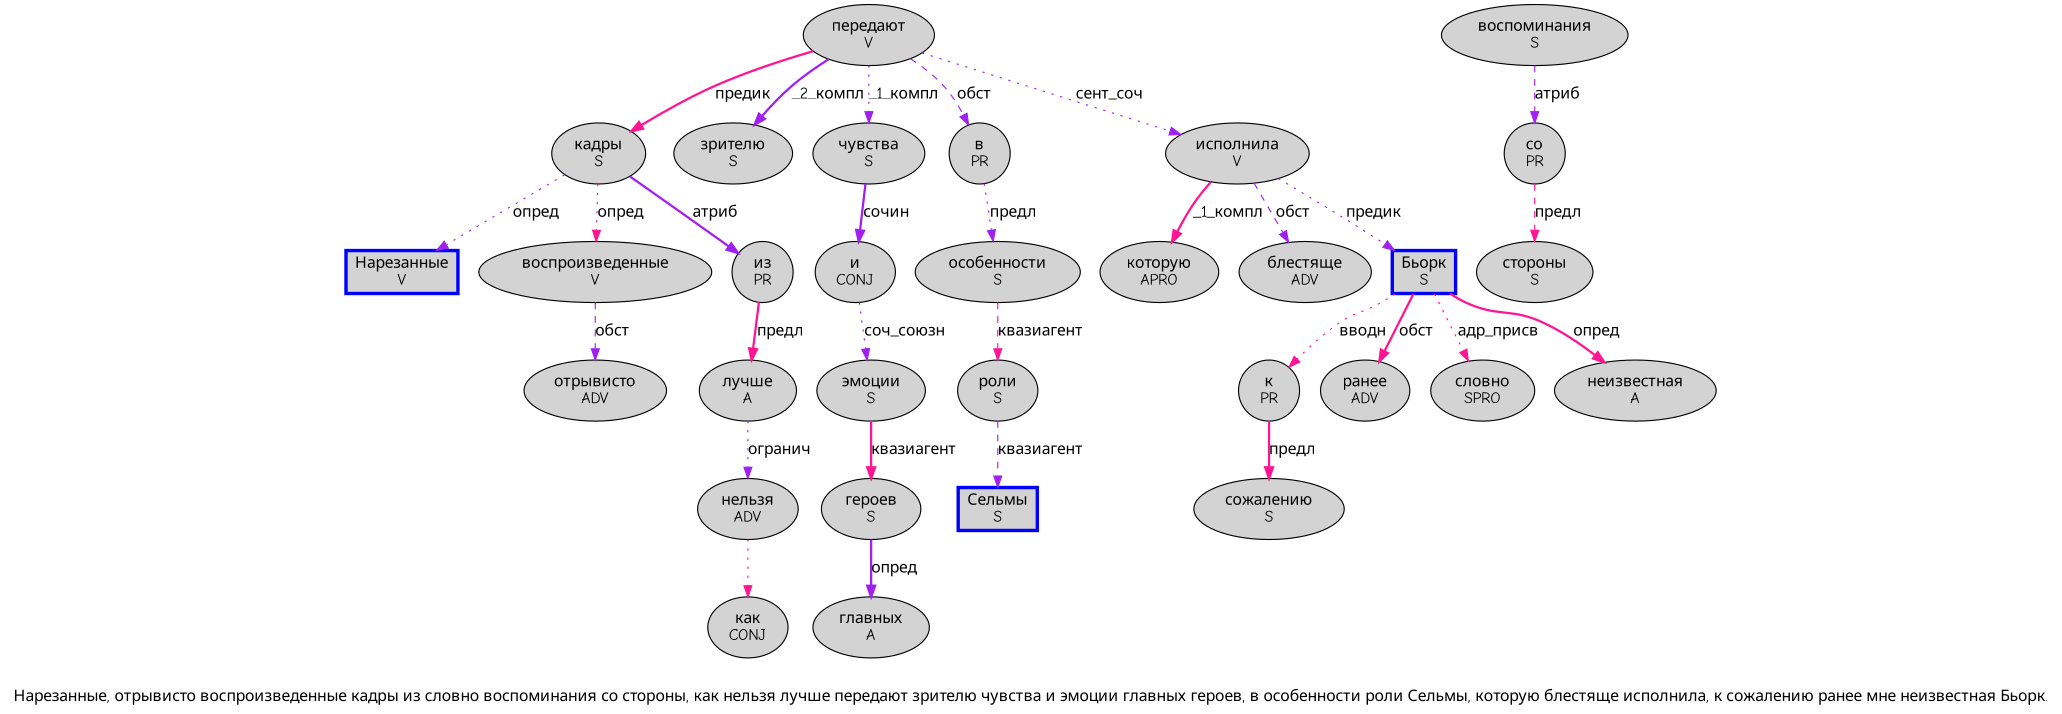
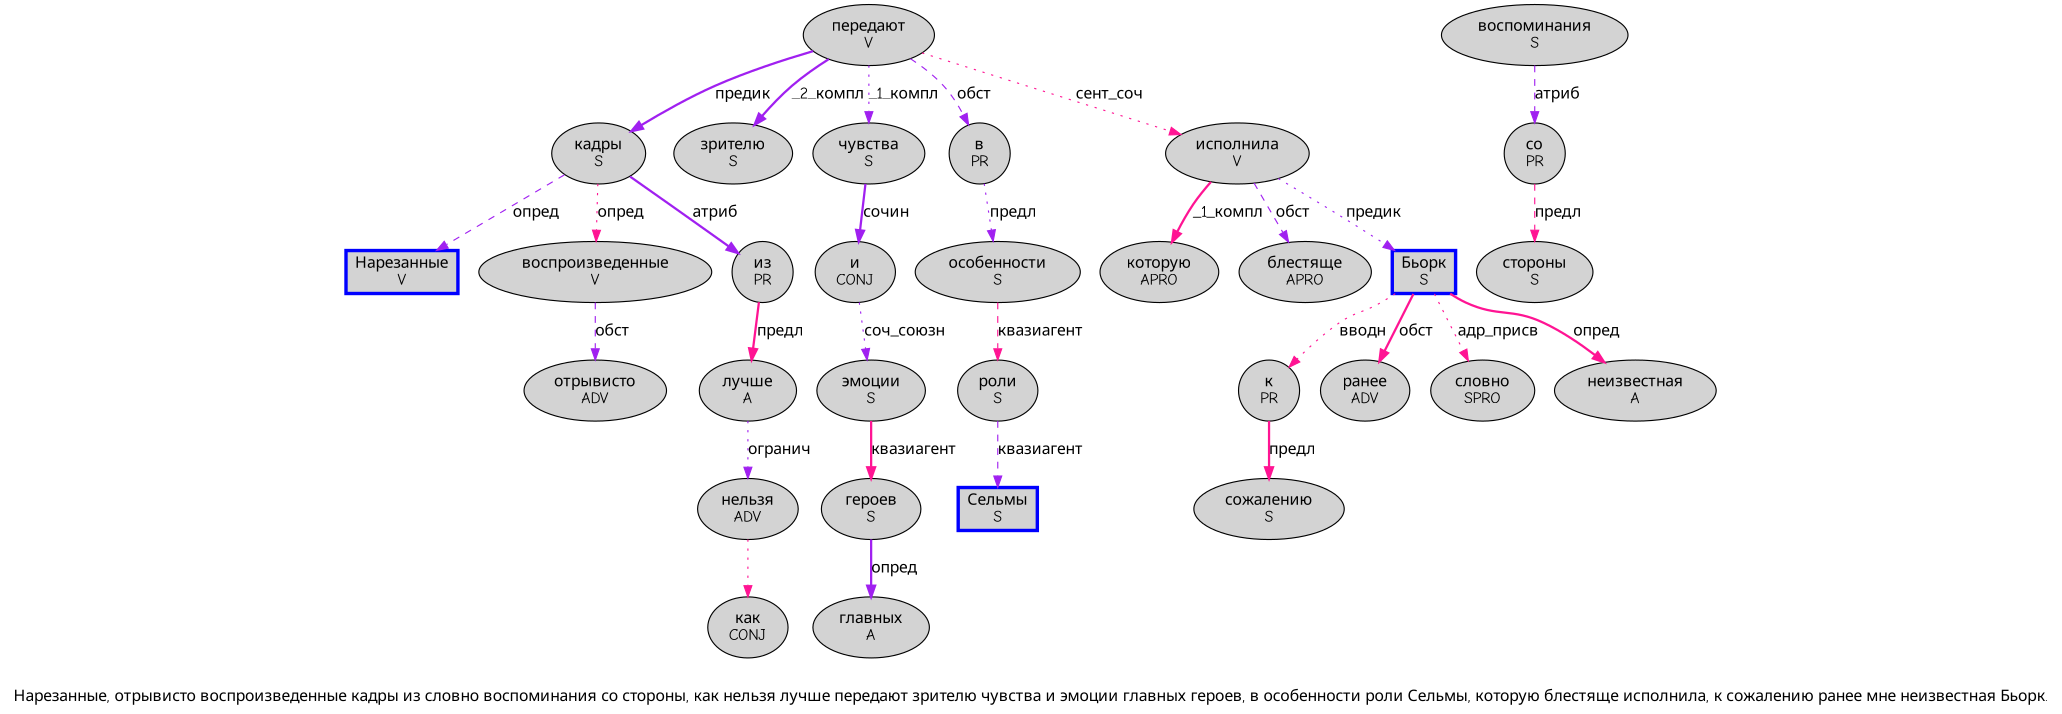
edge "передают V" -> "кадры S": color deeppink -> purple
edge "передают V" -> "исполнила V": color purple -> deeppink
edge "кадры S" -> "Нарезанные V": style dotted -> dashed
node "блестяще ADV": label "блестяще ADV" -> "блестяще APRO"
